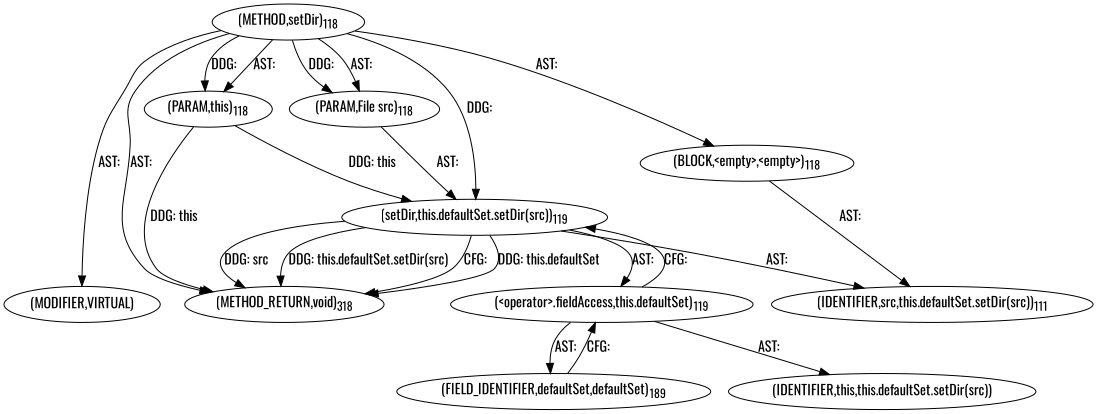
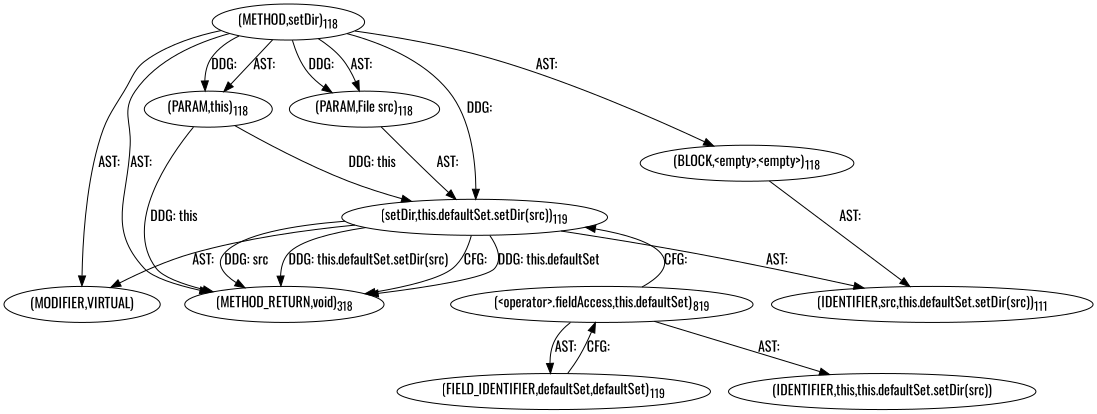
edge "(setDir,this.defaultSet.setDir(src))" -> "(<operator>.fieldAccess,this.defaultSet)": now "(setDir,this.defaultSet.setDir(src))" -> "(MODIFIER,VIRTUAL)"
node "(<operator>.fieldAccess,this.defaultSet)": text "119" -> "819"
node "(FIELD_IDENTIFIER,defaultSet,defaultSet)": text "189" -> "119"
